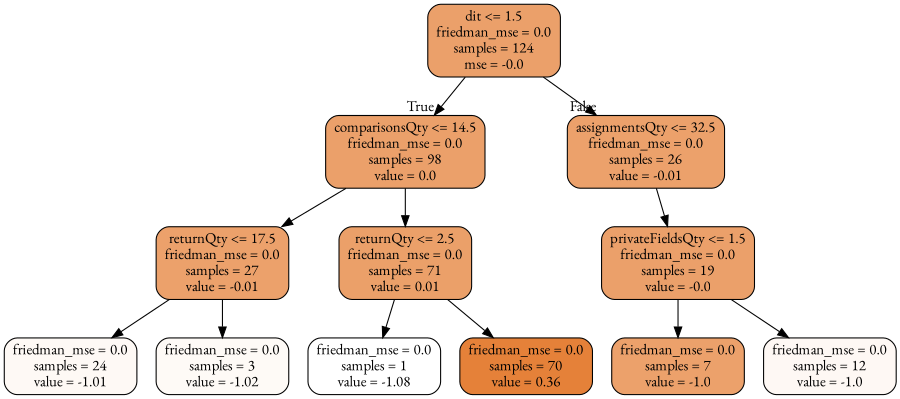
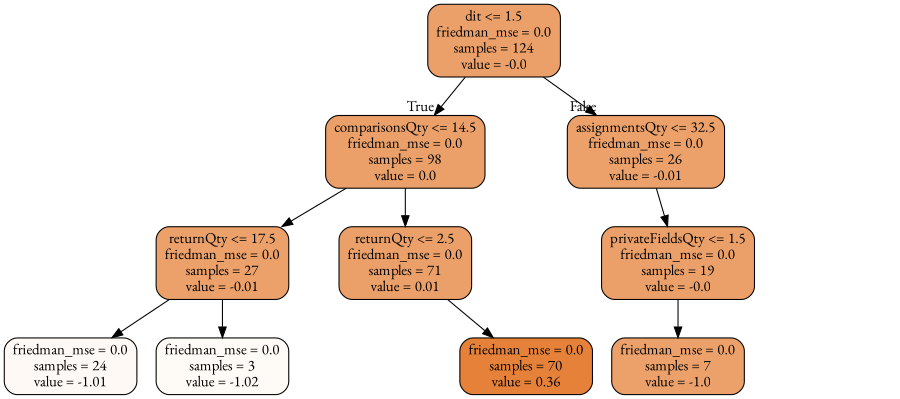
node "dit <= 1.5 friedman_mse = 0.0 samples = 124 mse = -0.0": label "dit <= 1.5 friedman_mse = 0.0 samples = 124 mse = -0.0" -> "dit <= 1.5 friedman_mse = 0.0 samples = 124 value = -0.0"
node "friedman_mse = 0.0 samples = 1 value = -1.08": removed
node "friedman_mse = 0.0 samples = 12 value = -1.0": removed
